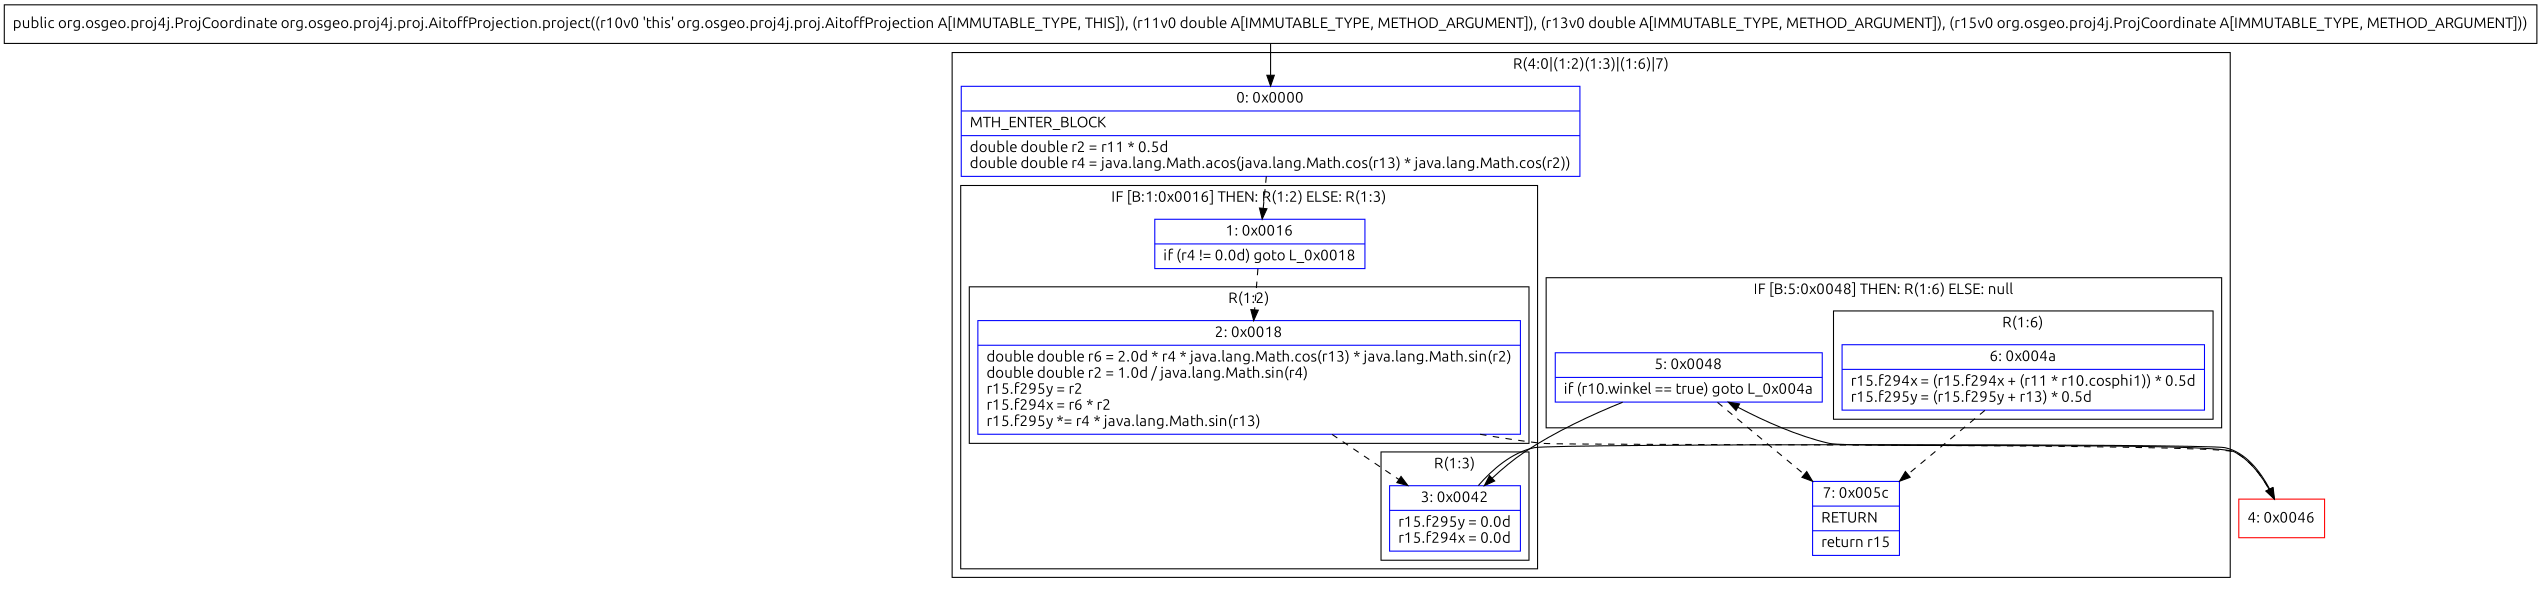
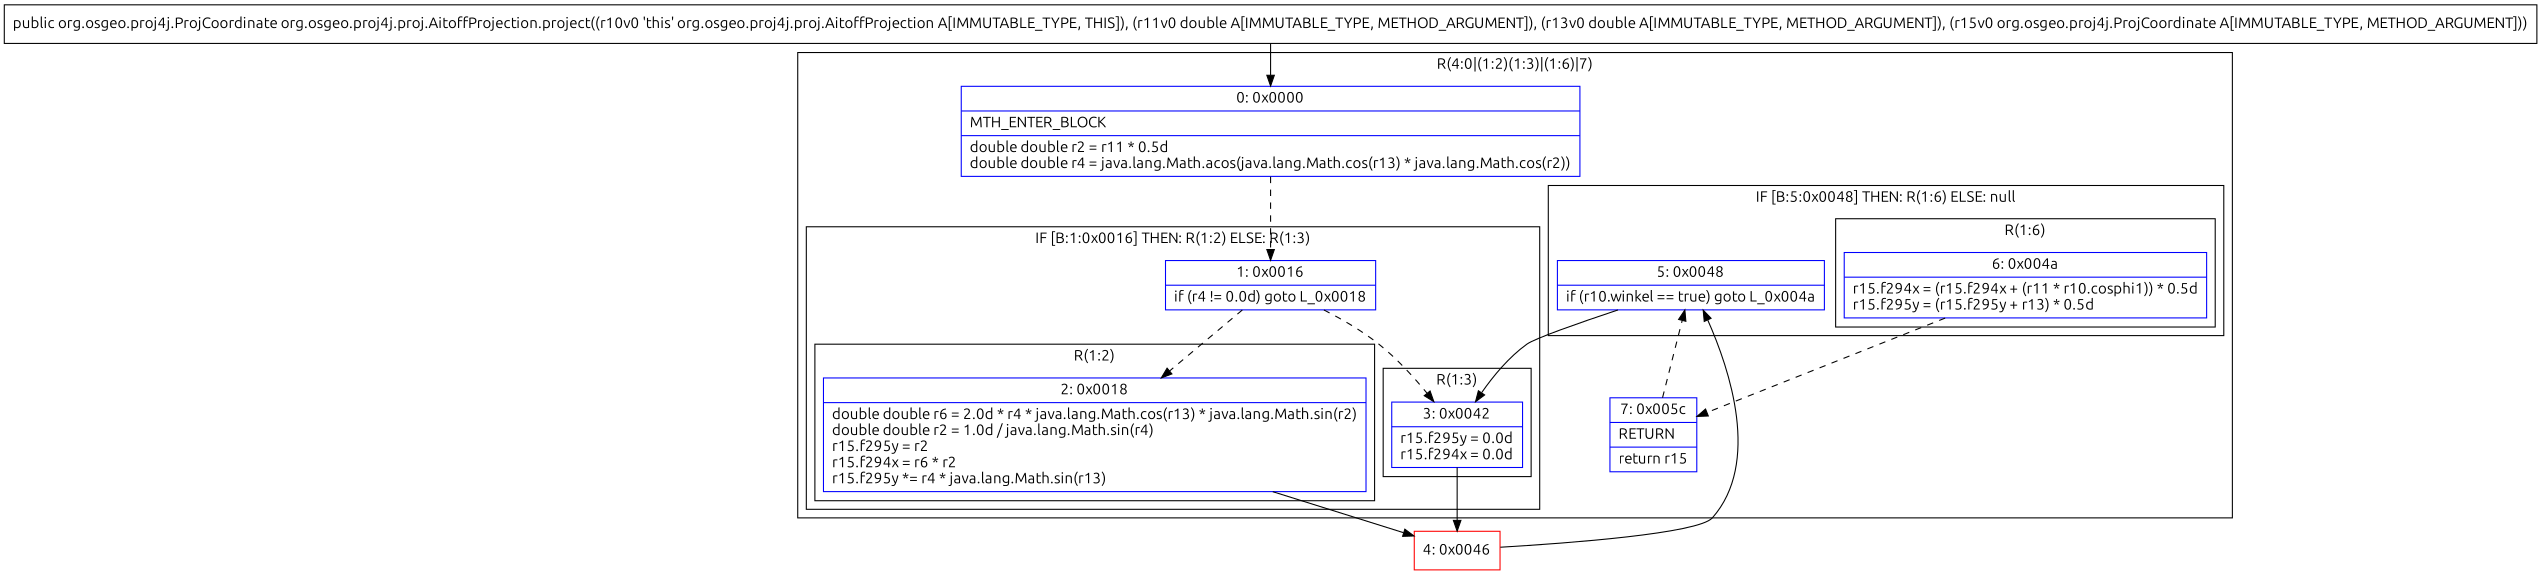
edge "5: 0x0048" -> "7: 0x005c": reversed
edge "2: 0x0018" -> "4: 0x0046": style dashed -> solid
edge "2: 0x0018" -> "3: 0x0042": now "1: 0x0016" -> "3: 0x0042"
